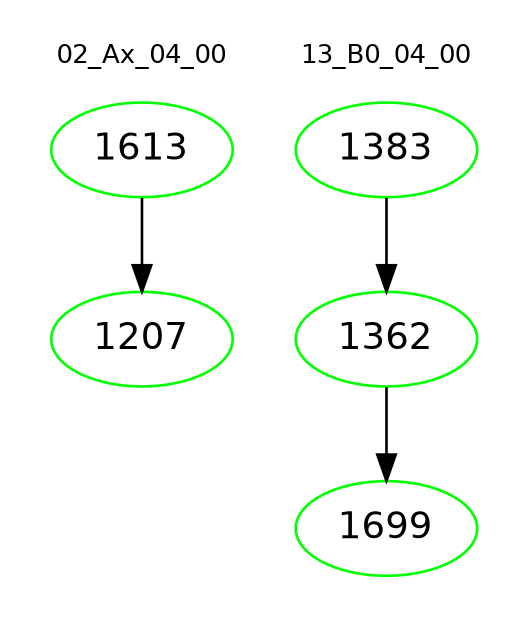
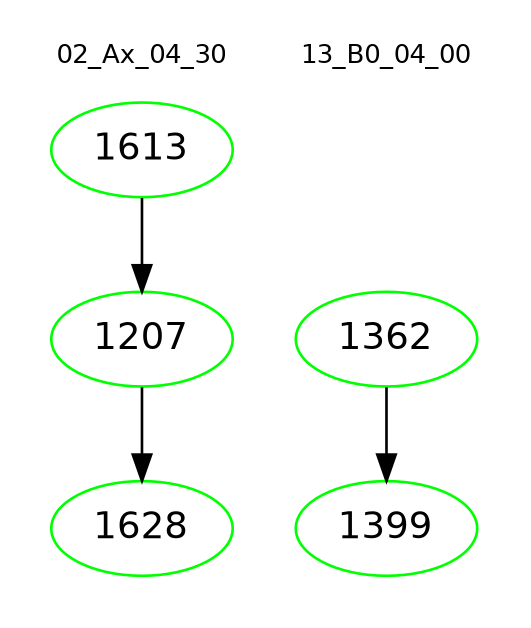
cluster "02_Ax_04_00": label "02_Ax_04_00" -> "02_Ax_04_30"
node "1383": removed
node "1628": added
node "1699": label "1699" -> "1399"
